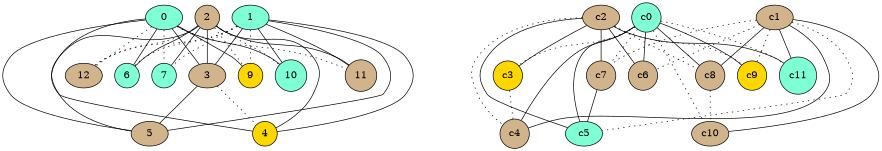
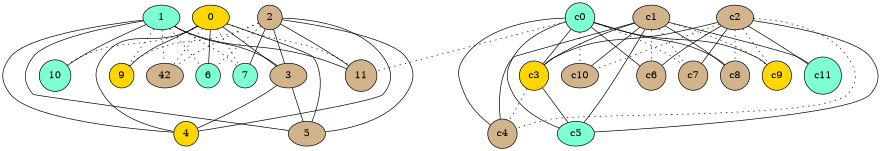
node "0": fillcolor aquamarine -> gold
edge "c0" -- "c11": now "c0" -- "11"
edge "c1" -- "c3": added
edge "0" -- "10": style solid -> dotted
edge "2" -- "6": style solid -> dotted
edge "2" -- "10": removed
edge "c0" -- "c3": style dotted -> solid
node "12": label "12" -> "42"
edge "3" -- "4": style dotted -> solid
edge "c7" -- "c5": now "c3" -- "c5"
edge "c8" -- "c10": now "c2" -- "c10"
edge "c1" -- "c5": style dotted -> solid
